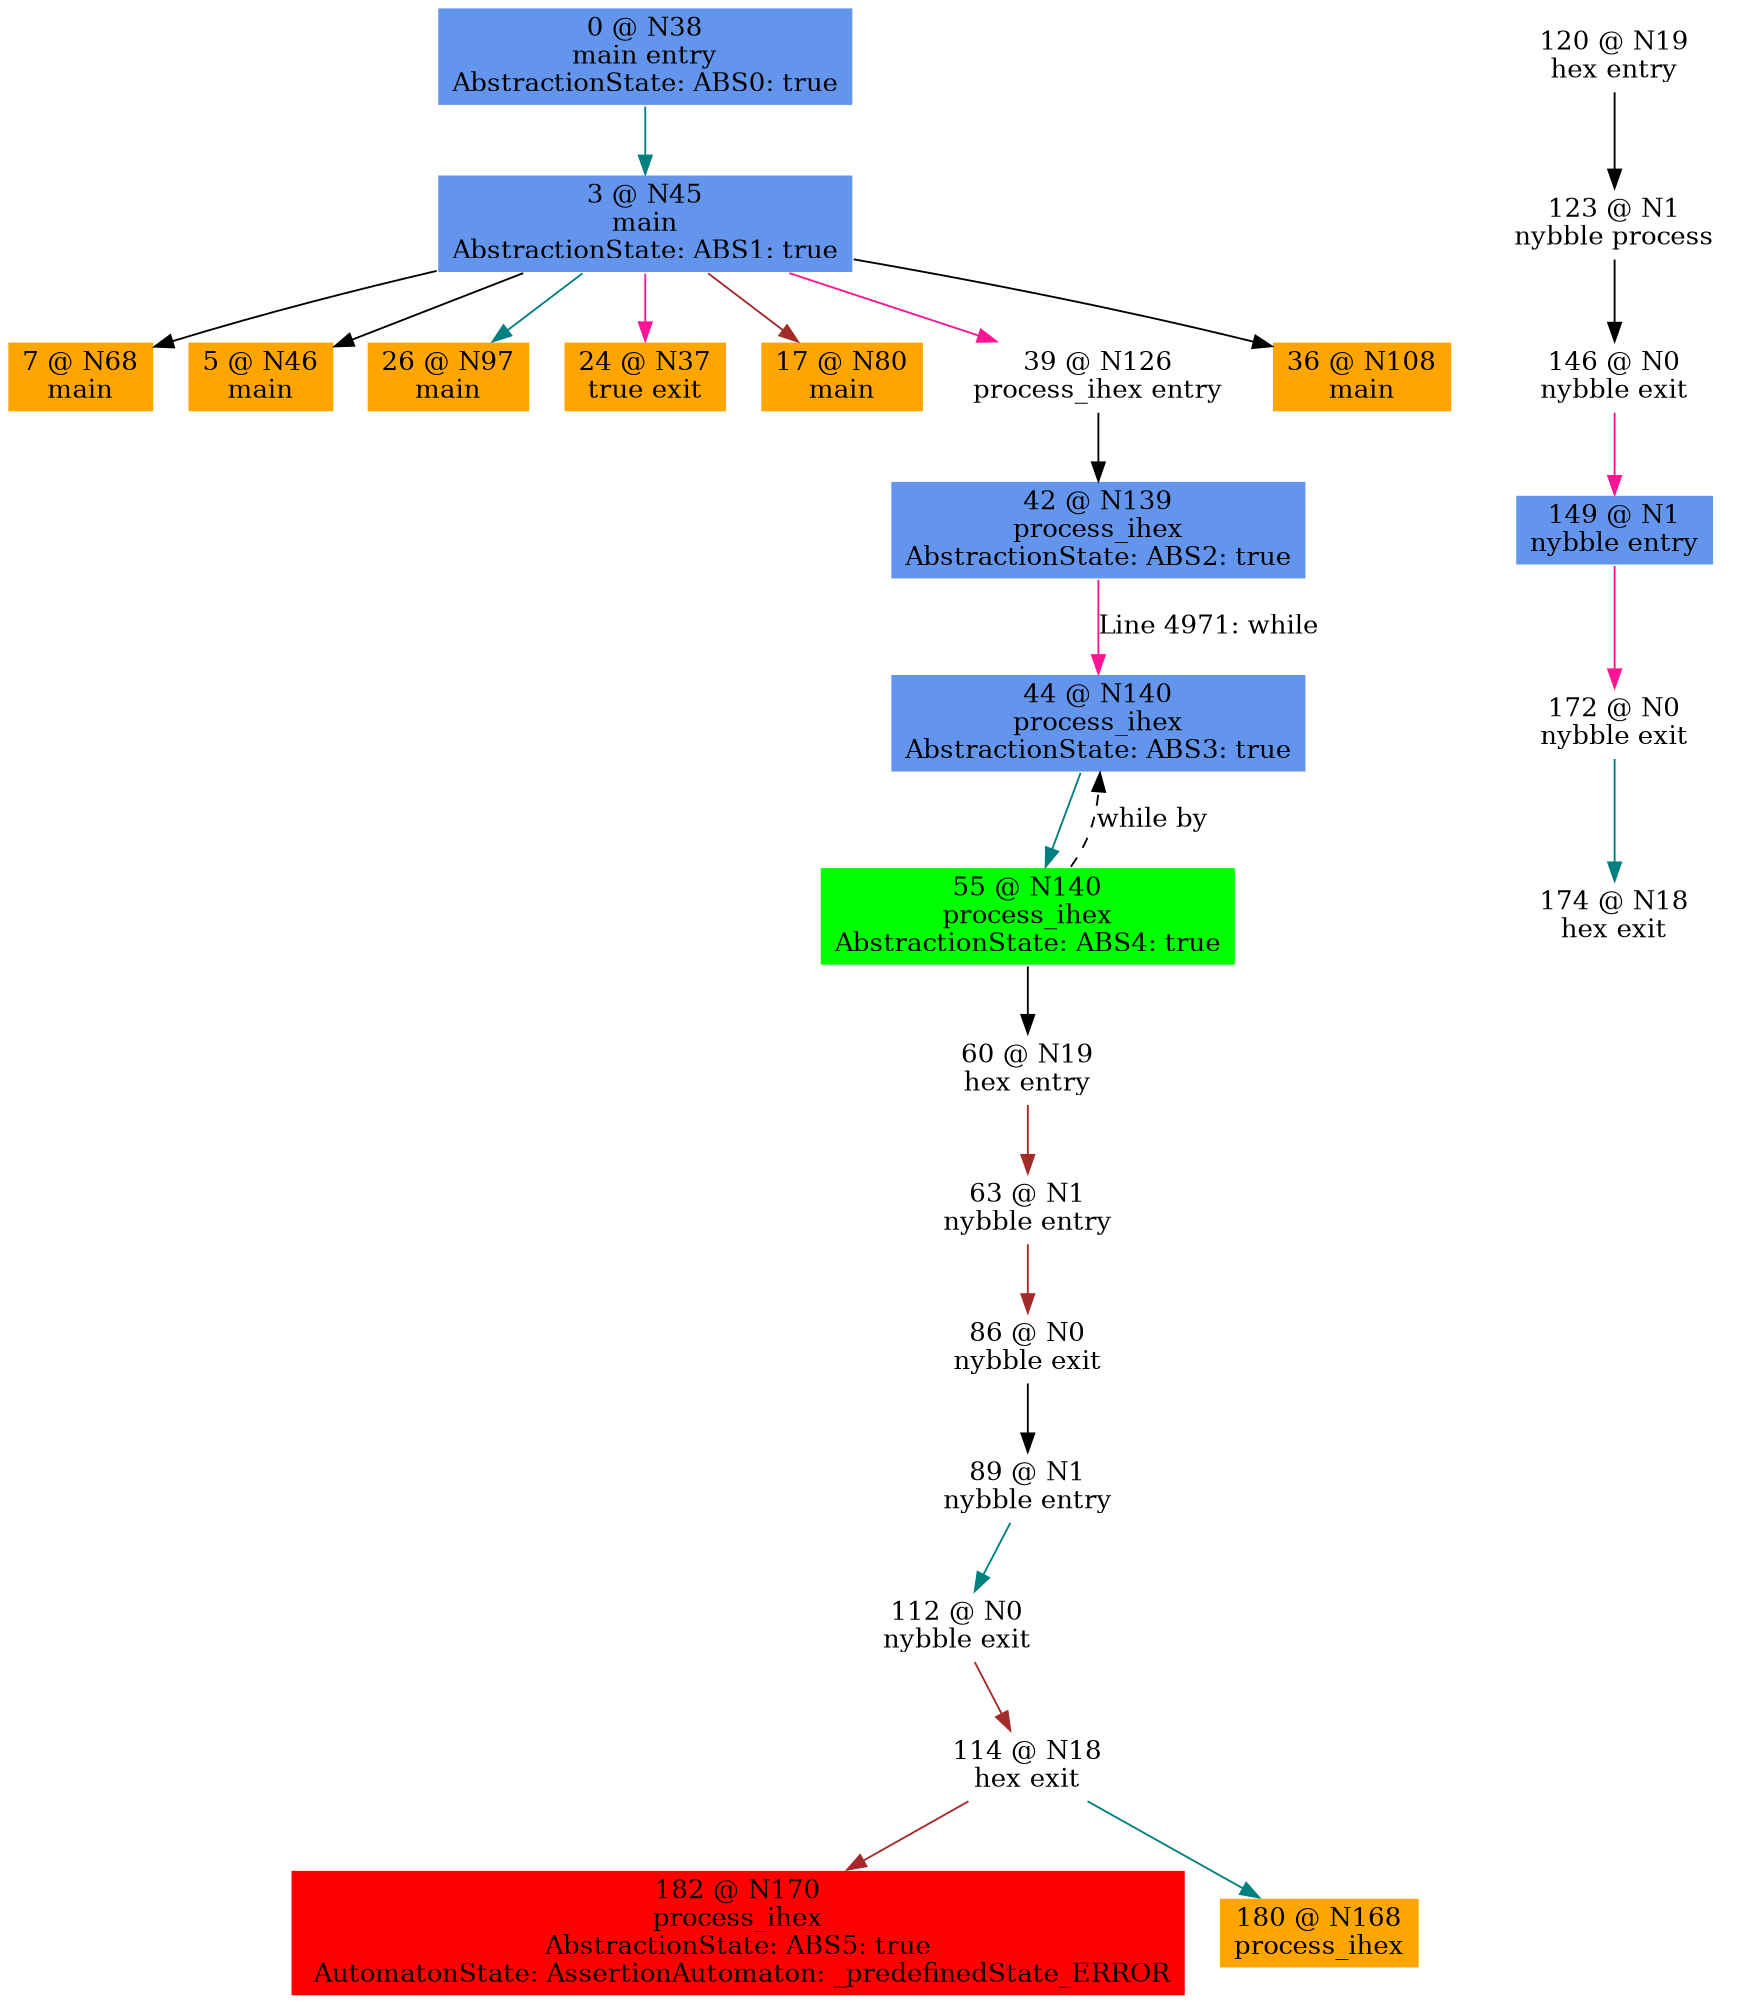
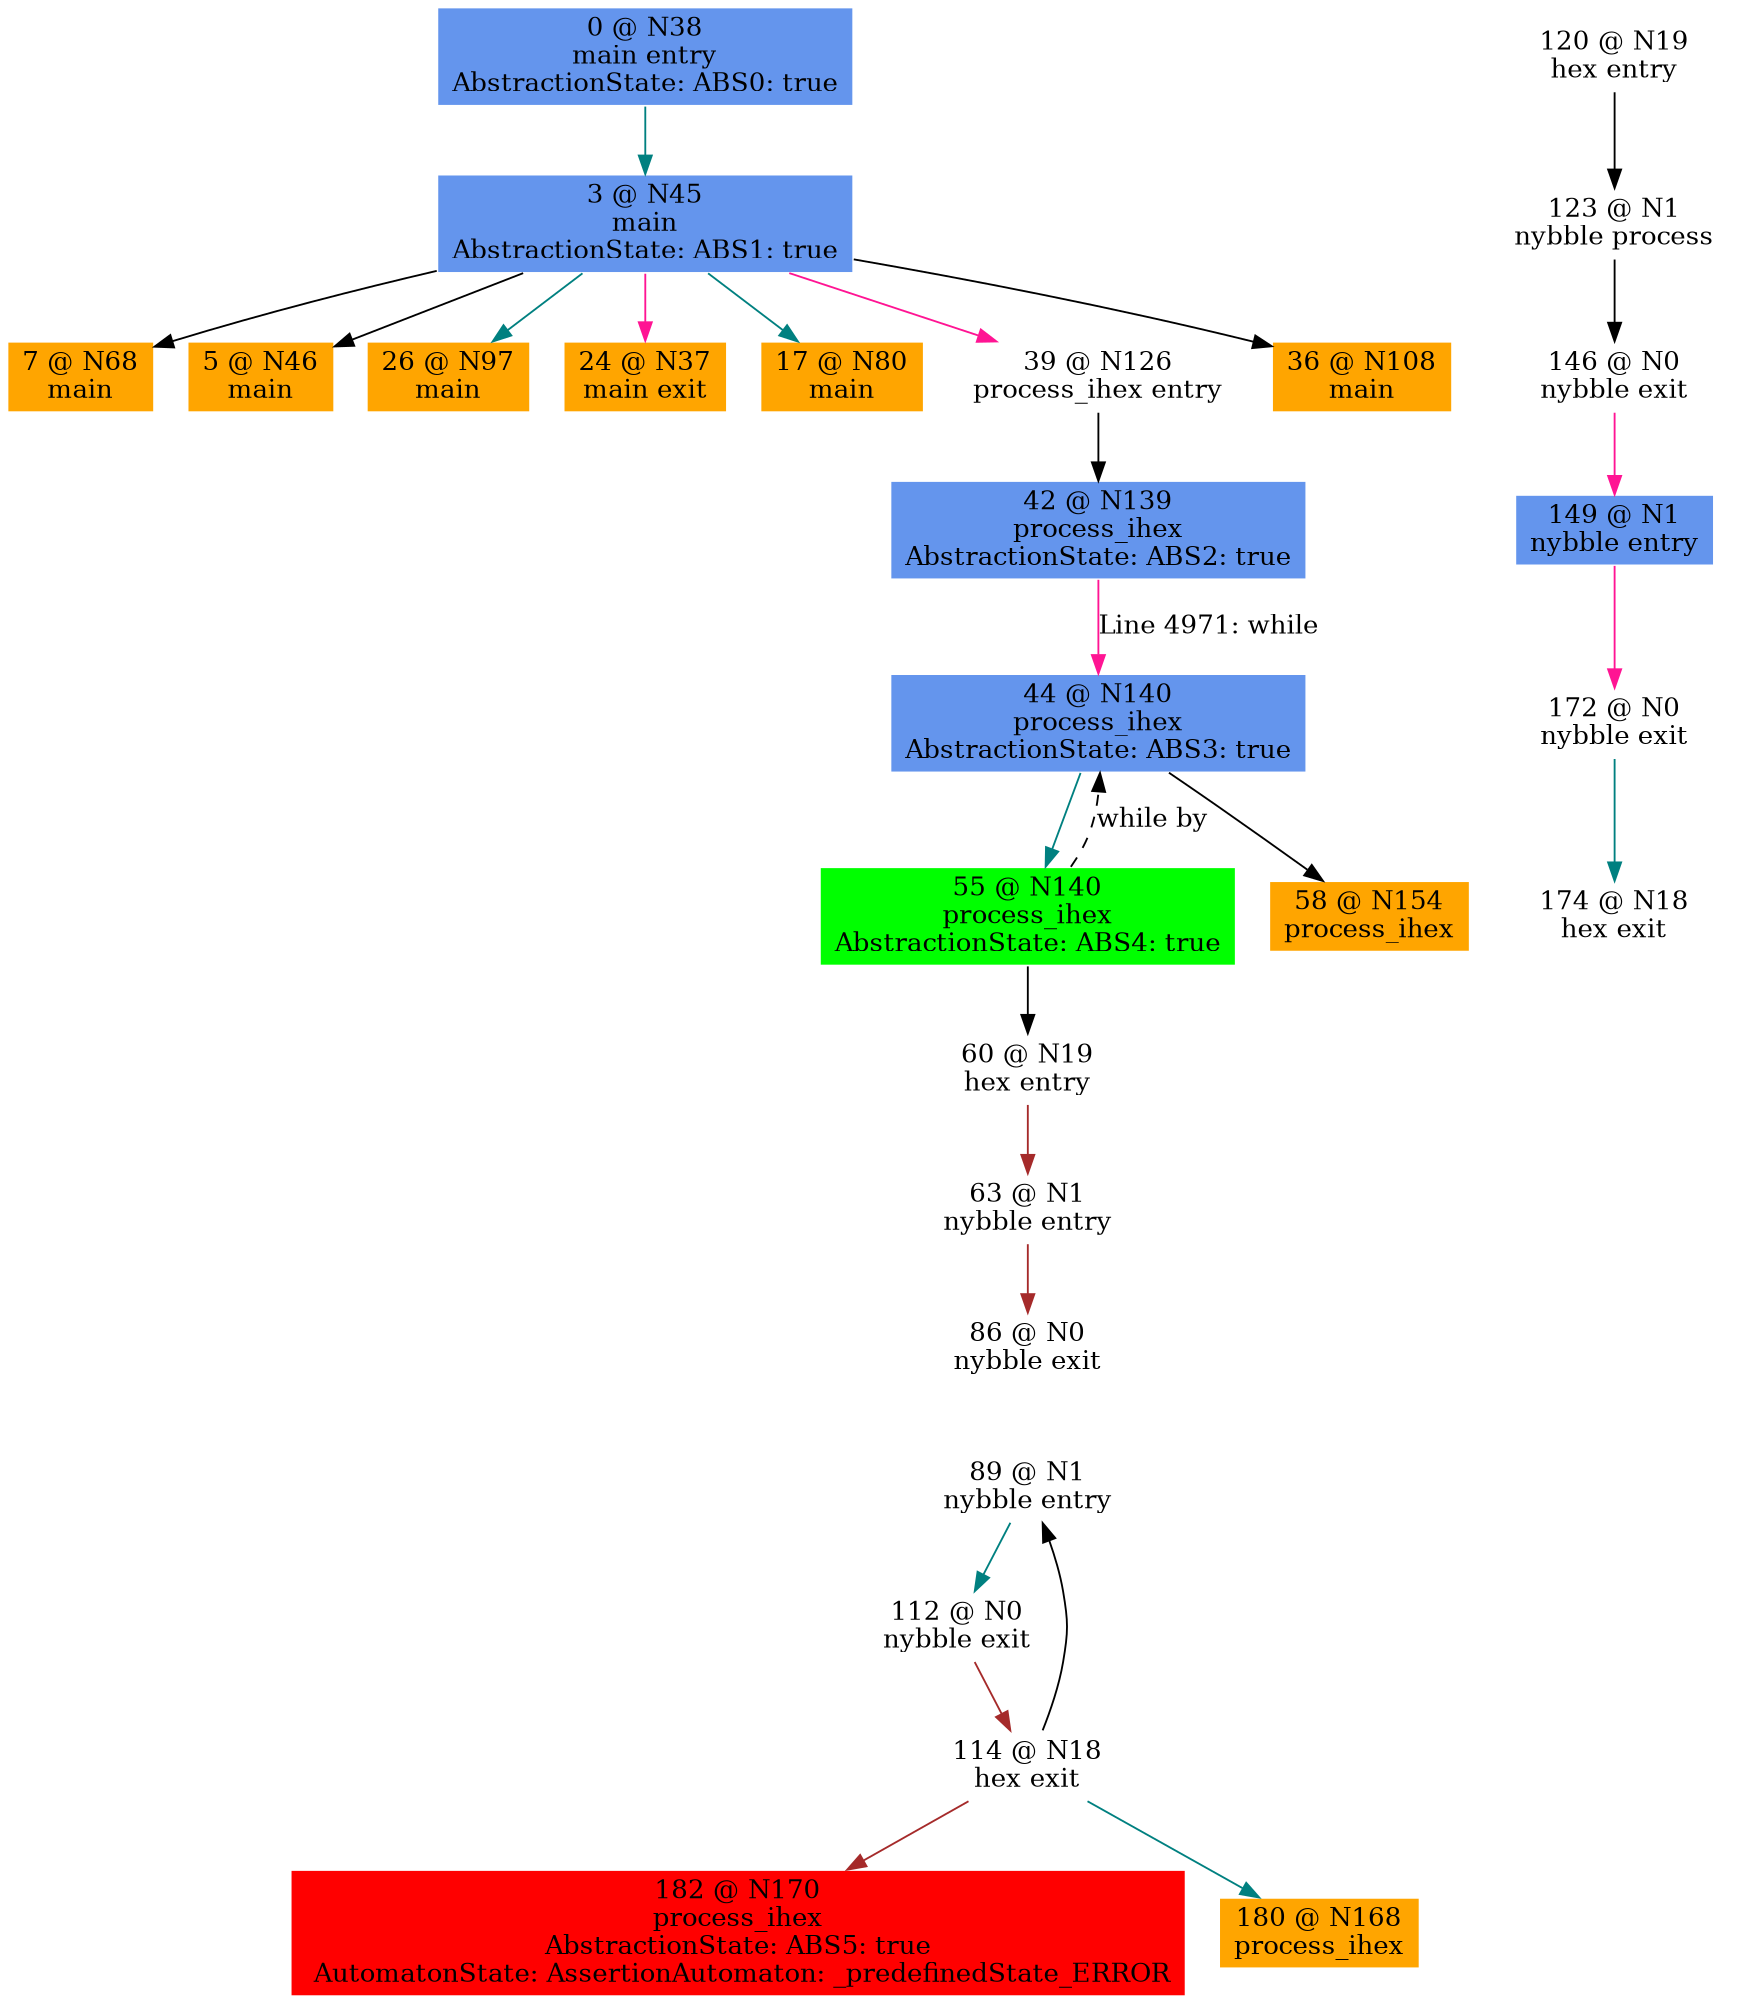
edge "3 @ N45 main AbstractionState: ABS1: true" -> "17 @ N80 main": color brown -> teal
node "24 @ N37 true exit": label "24 @ N37 true exit" -> "24 @ N37 main exit"
node "58 @ N154 process_ihex": added
edge "86 @ N0 nybble exit" -> "89 @ N1 nybble entry": now "114 @ N18 hex exit" -> "89 @ N1 nybble entry"
